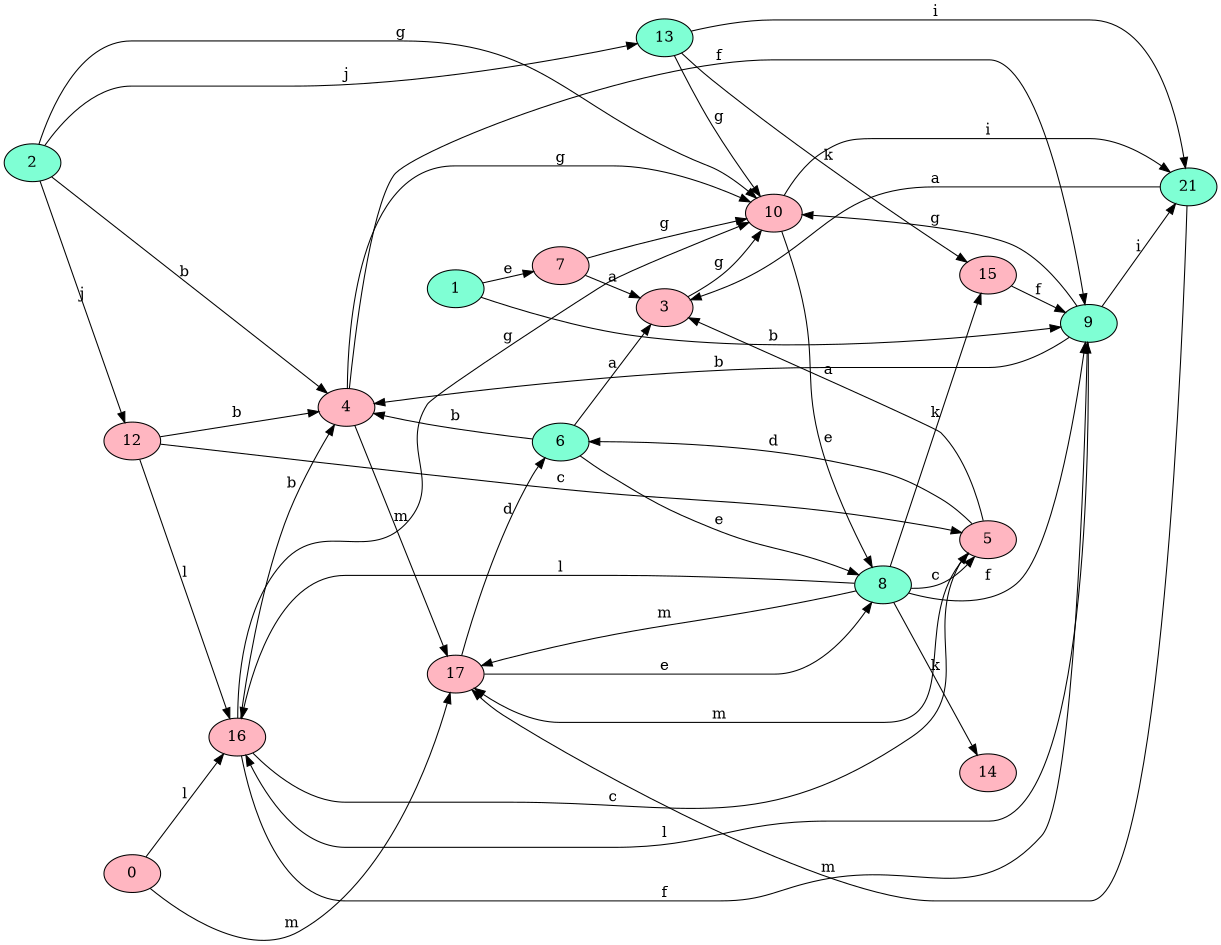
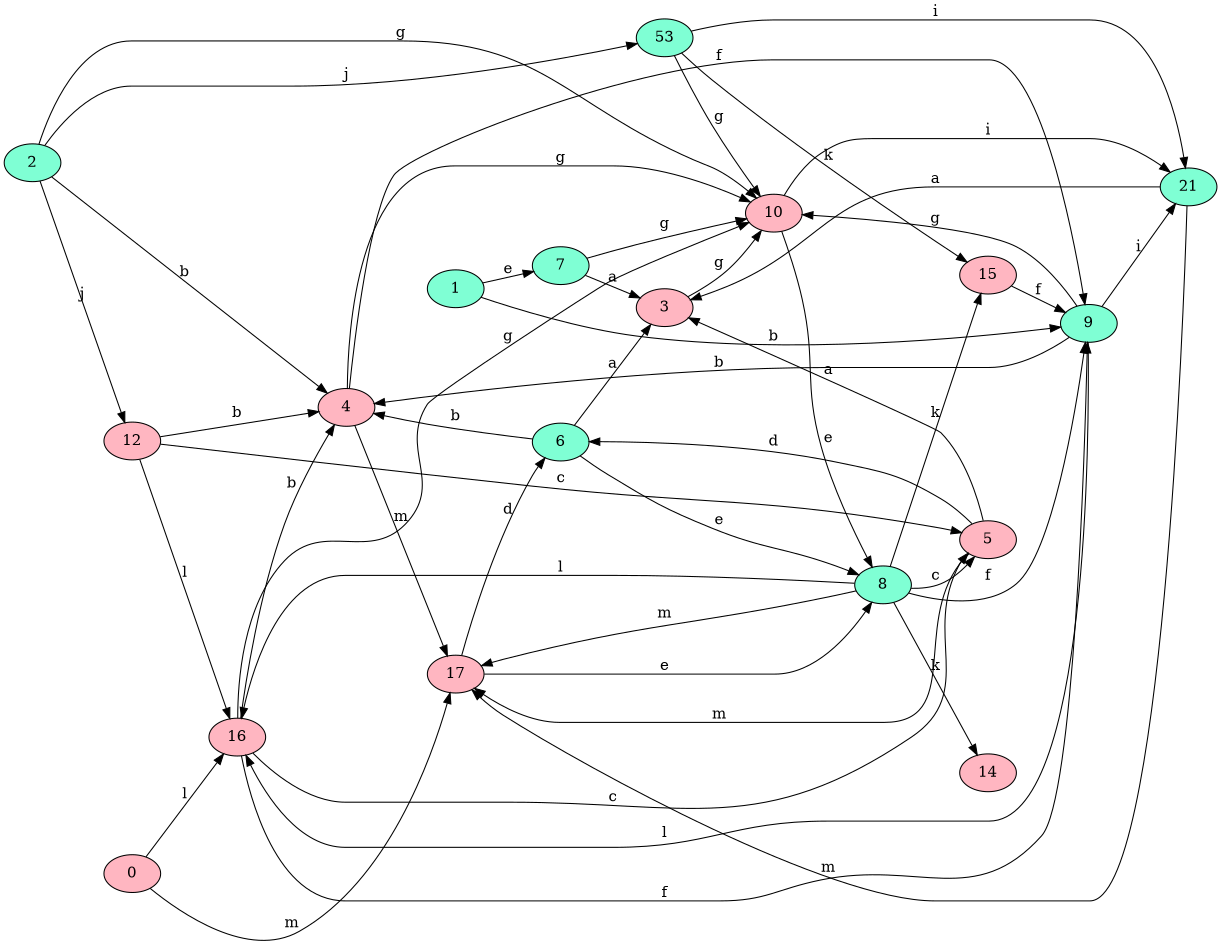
node "13": label "13" -> "53"
node "7": fillcolor lightpink -> aquamarine
